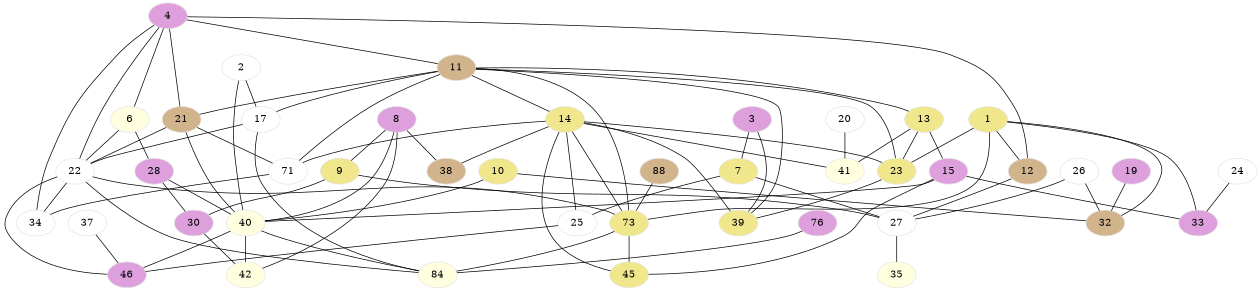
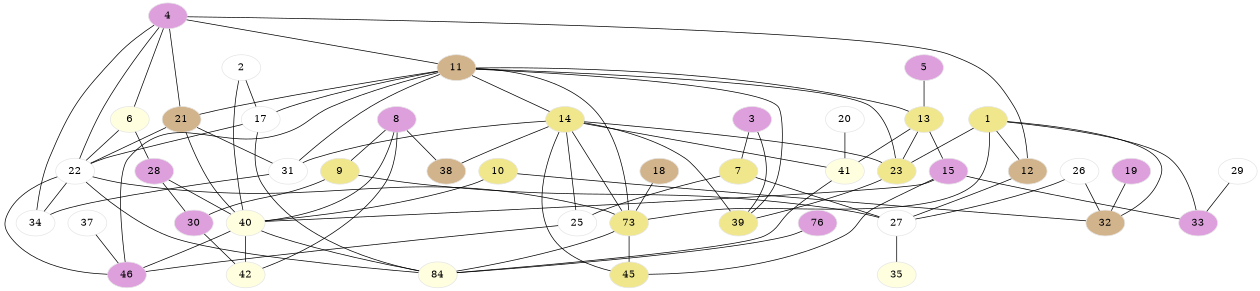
node "5": added
edge "11" -- "46": added
node "71": label "71" -> "31"
node "88": label "88" -> "18"
node "24": label "24" -> "29"
edge "41" -- "84": added
